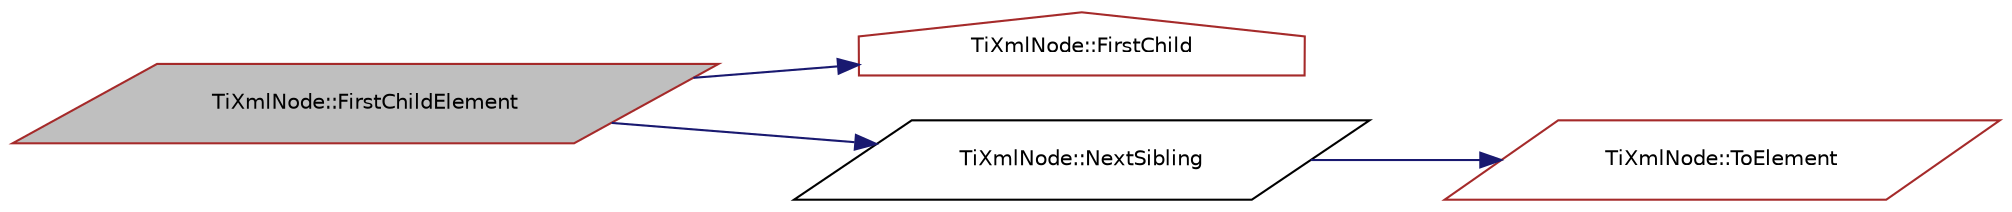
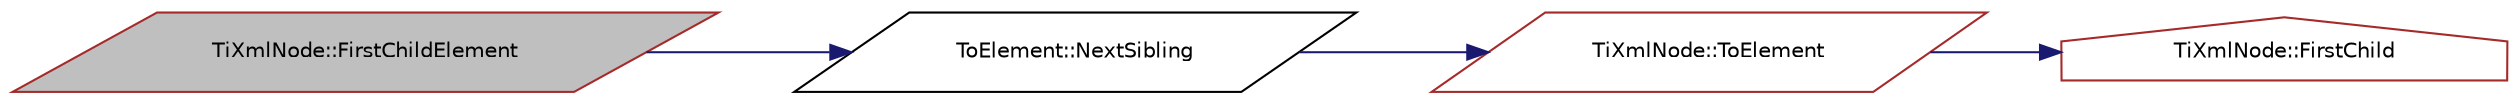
edge "TiXmlNode::FirstChildElement" -> "TiXmlNode::FirstChild": now "TiXmlNode::ToElement" -> "TiXmlNode::FirstChild"
node "TiXmlNode::NextSibling": label "TiXmlNode::NextSibling" -> "ToElement::NextSibling"
